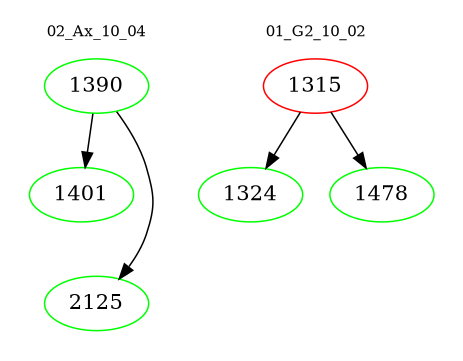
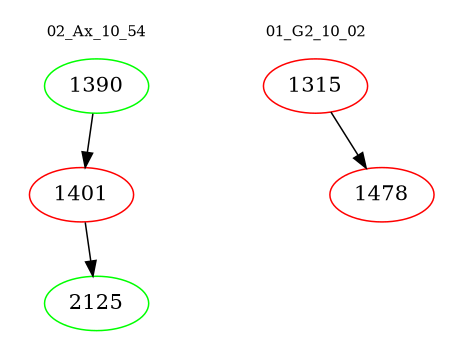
cluster "02_Ax_10_04": label "02_Ax_10_04" -> "02_Ax_10_54"
edge "1390" -> "2125": now "1401" -> "2125"
node "1401": color green -> red
node "1324": removed
node "1478": color green -> red
